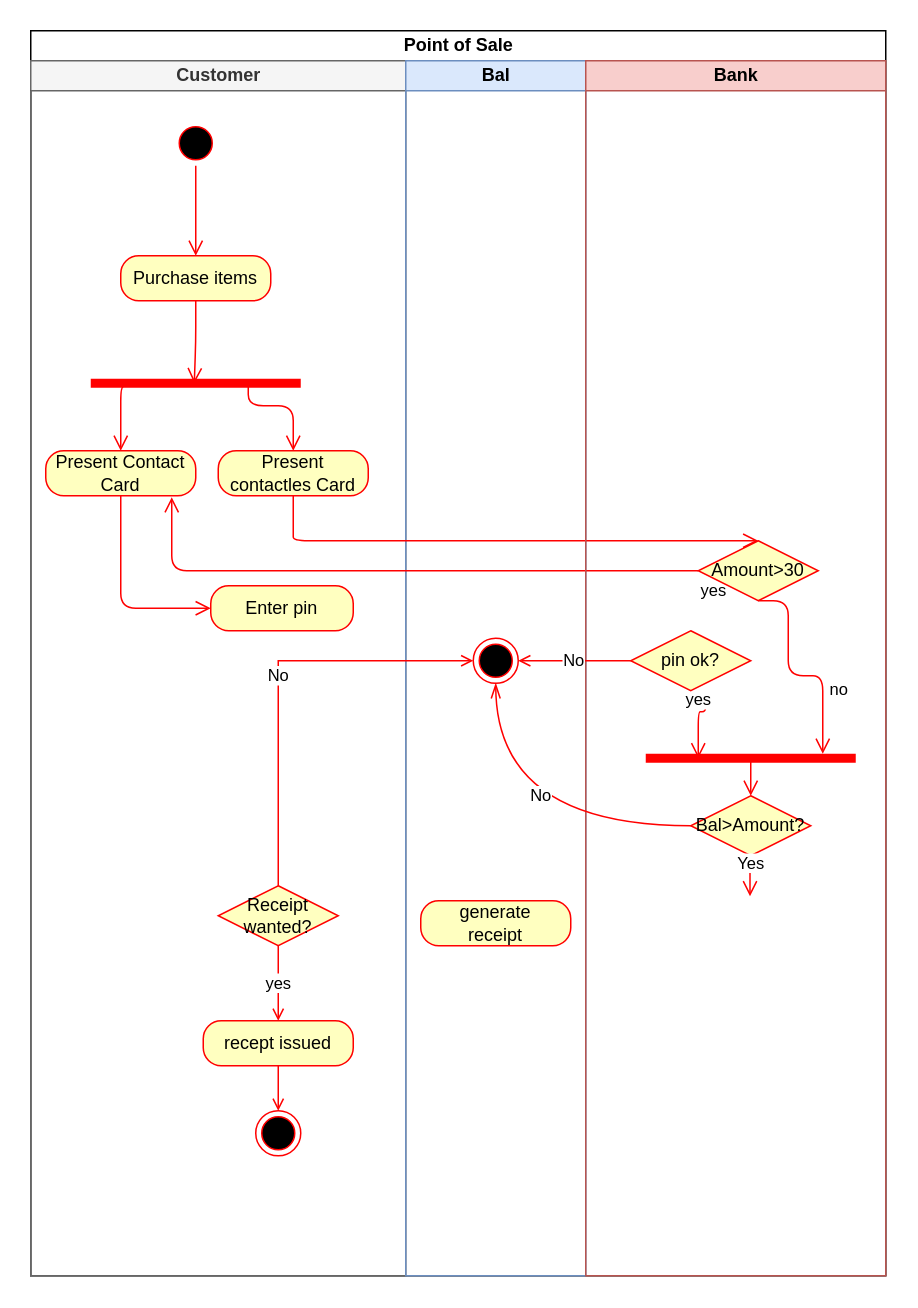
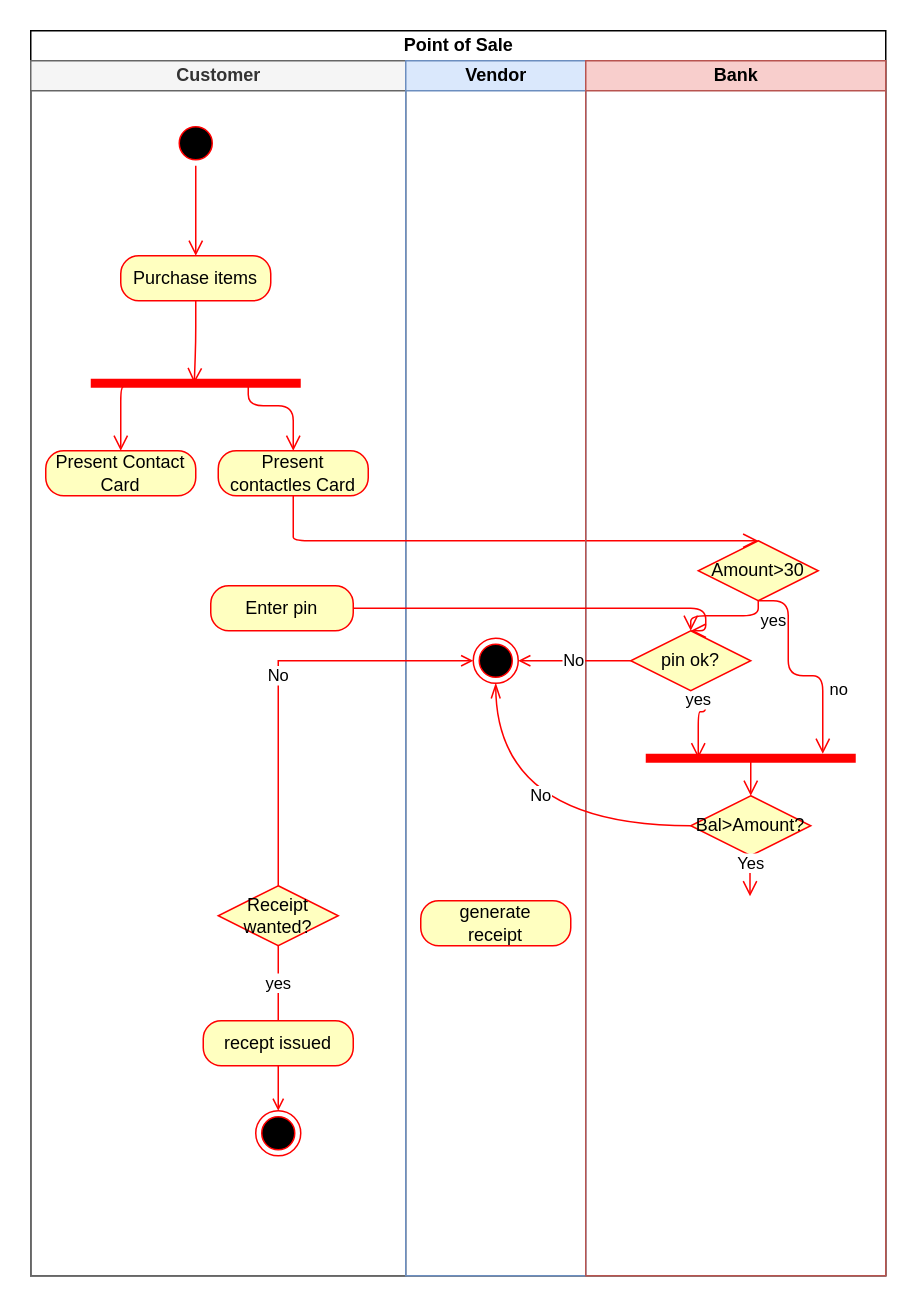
node "Bal": label "Bal" -> "Vendor"
edge "Amount>30" -> "Present Contact Card": now "Amount>30" -> "pin ok?"
edge "Present Contact Card" -> "Enter pin": removed
edge "Enter pin" -> "pin ok?": added
edge "Receipt wanted?" -> "recept issued": arrowhead open -> none
